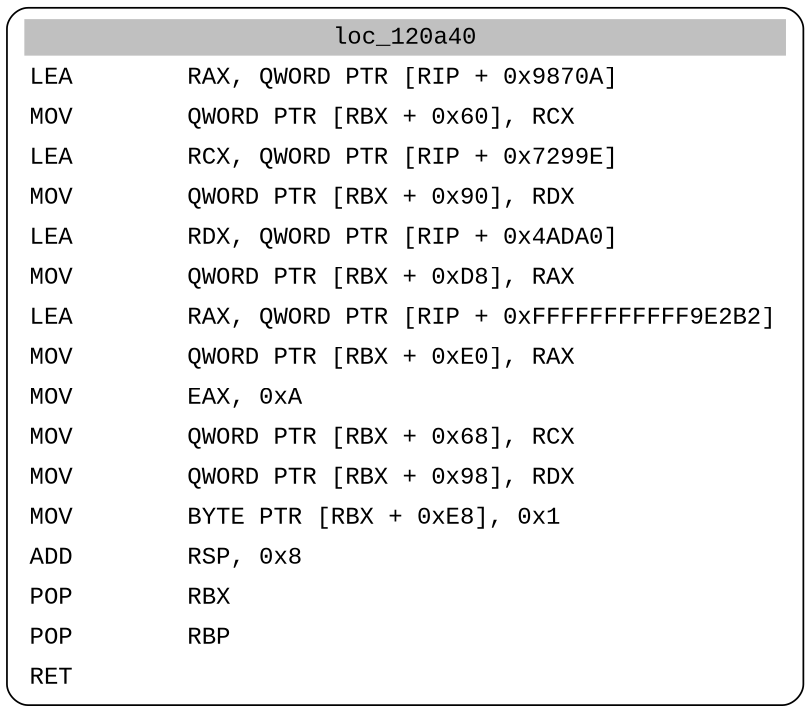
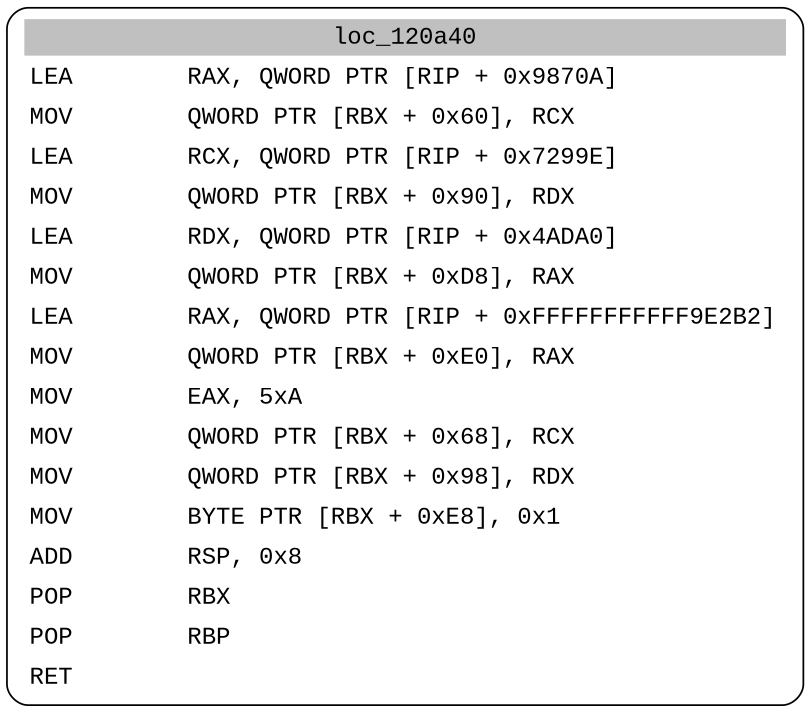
node "loc_120a40": text "MOV        EAX, 0xA" -> "MOV        EAX, 5xA"
